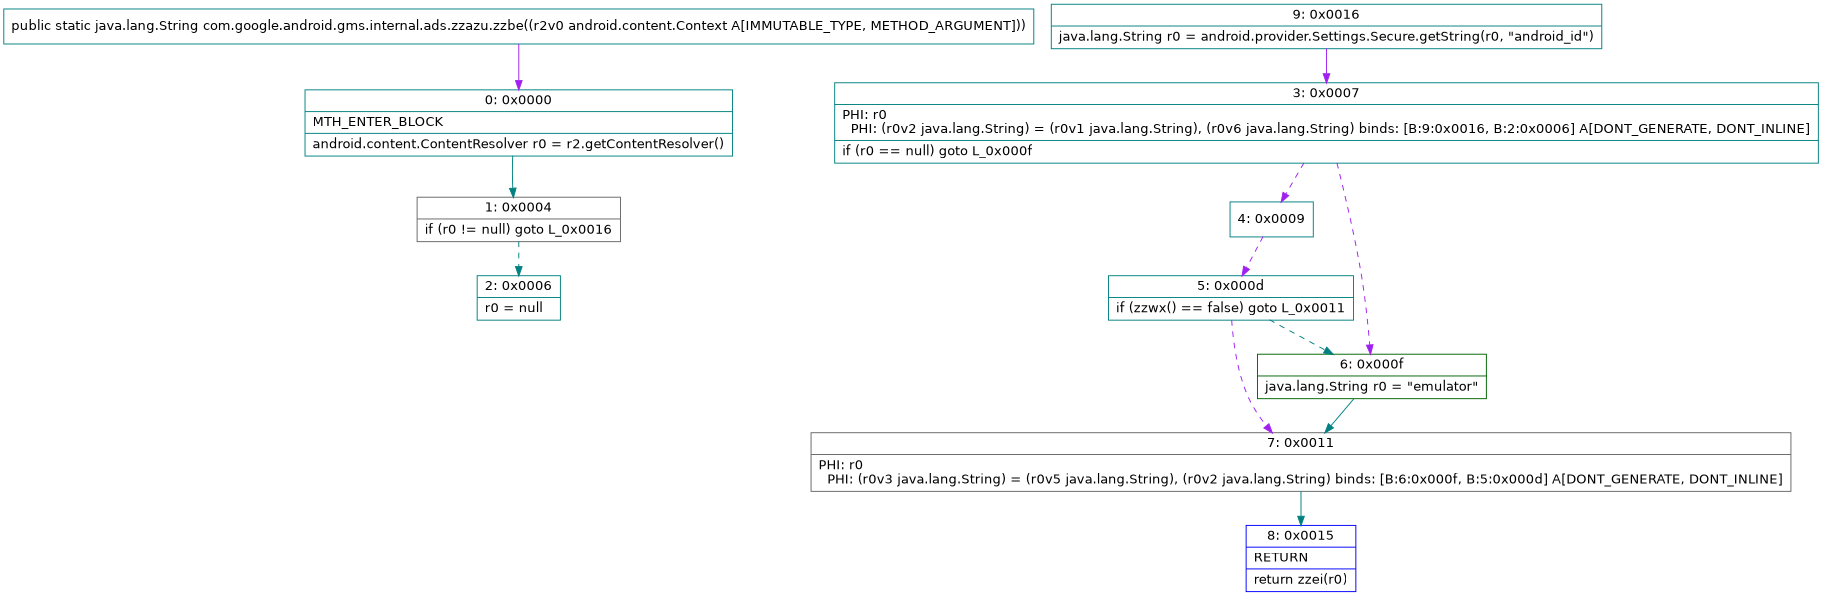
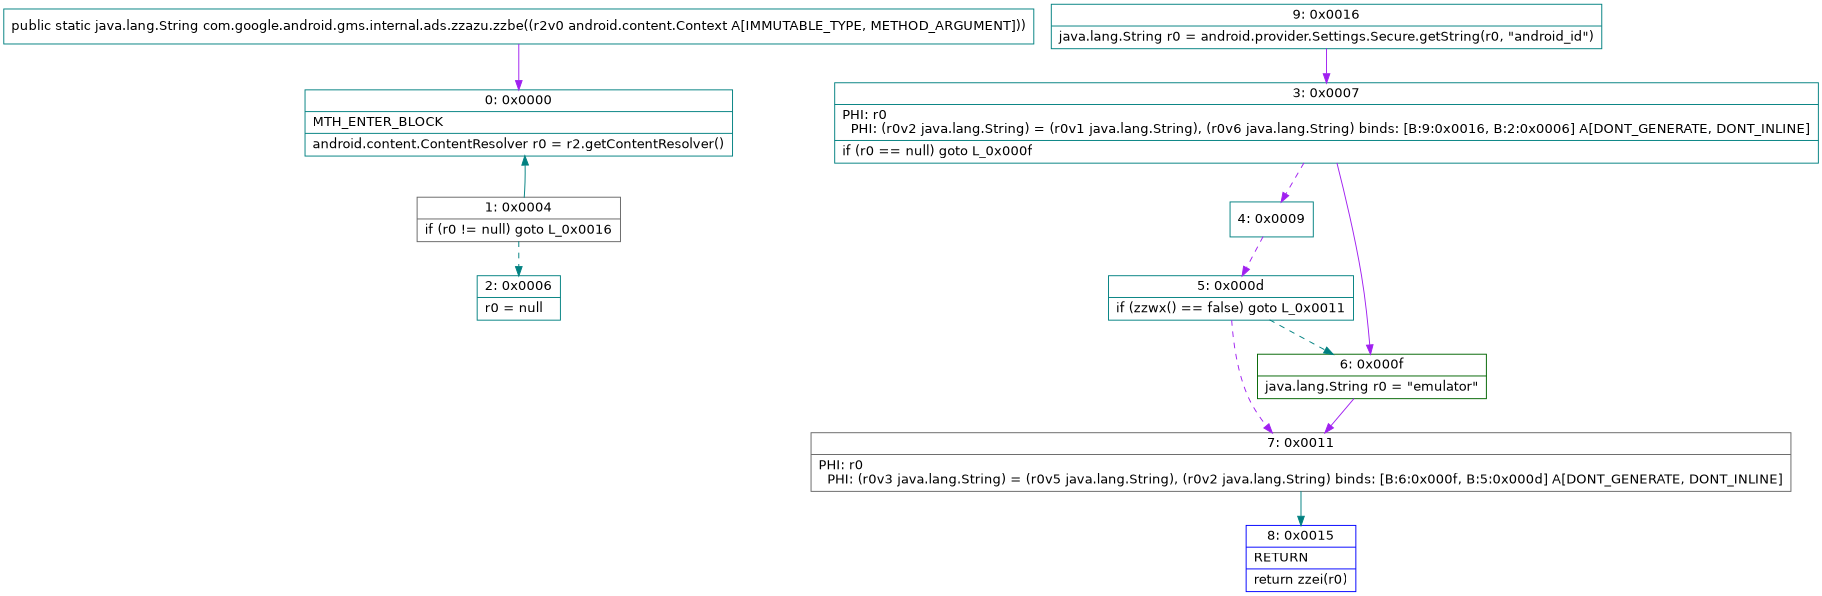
edge "0: 0x0000" -> "1: 0x0004": reversed
edge "3: 0x0007" -> "6: 0x000f": style dashed -> solid
edge "6: 0x000f" -> "7: 0x0011": color teal -> purple
